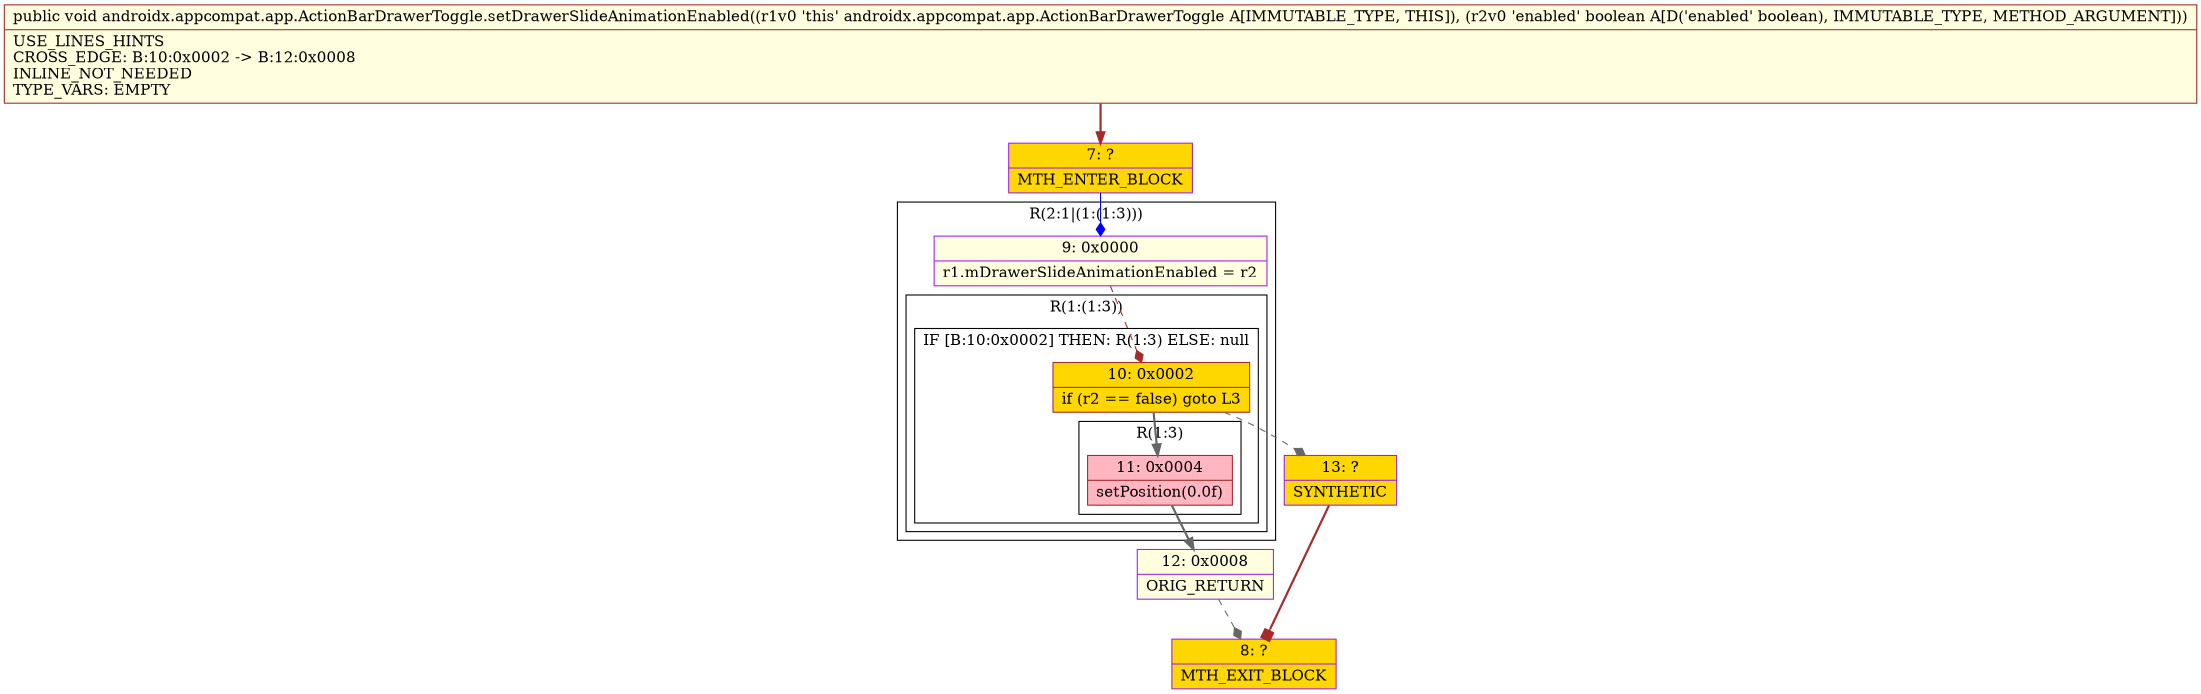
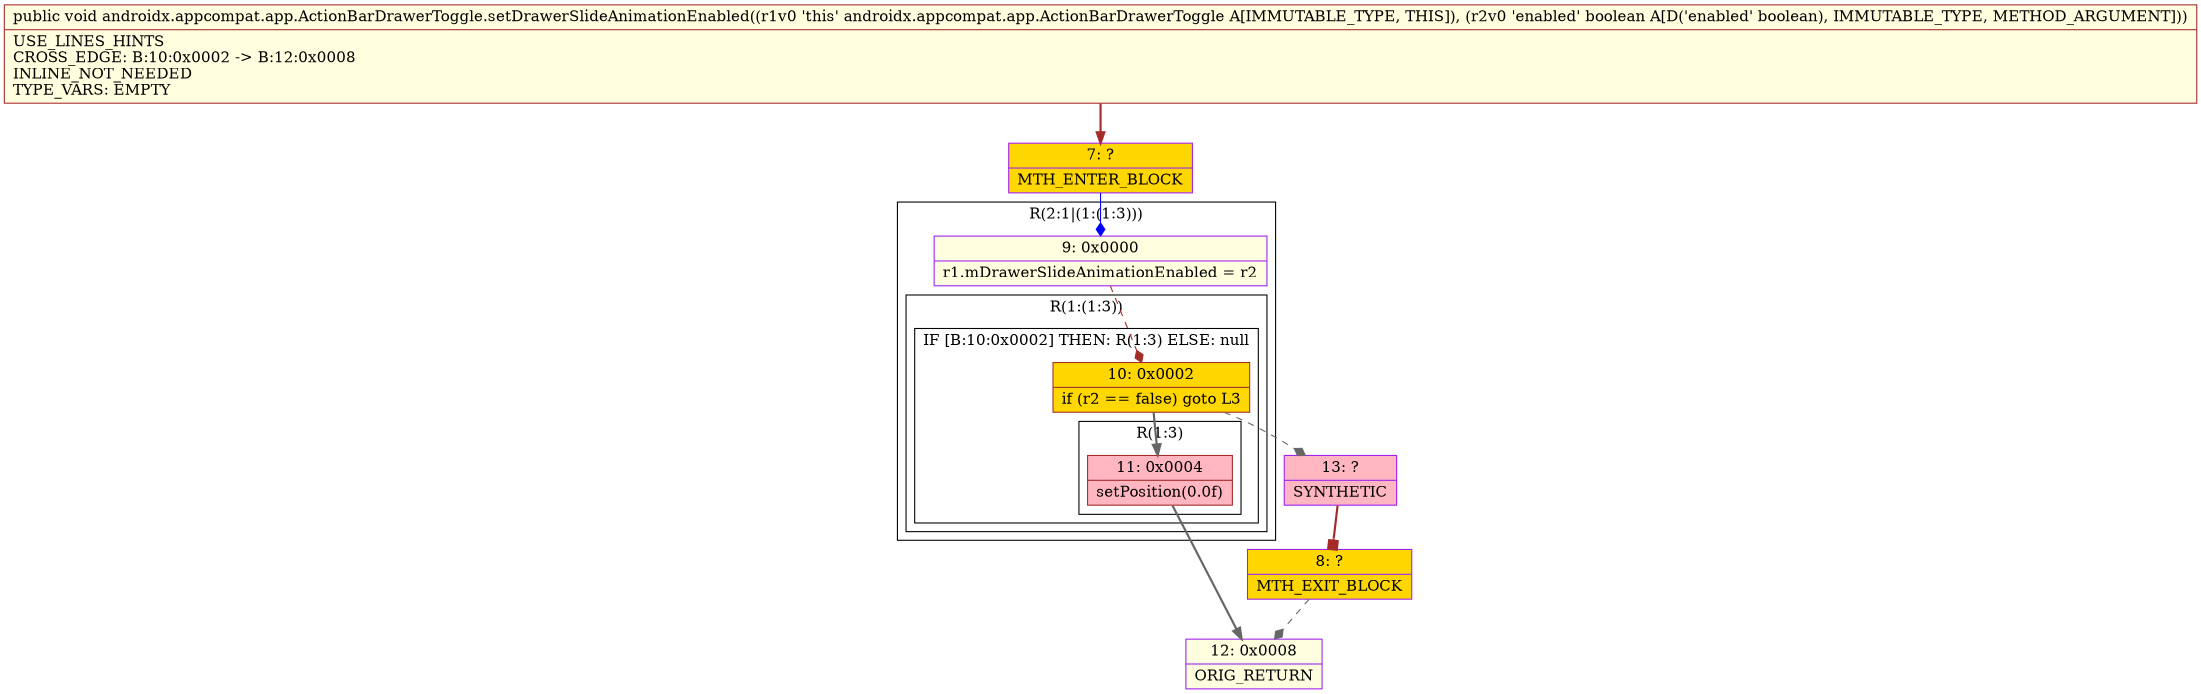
node "13: ?": fillcolor gold -> lightpink
edge "12: 0x0008" -> "8: ?": reversed
